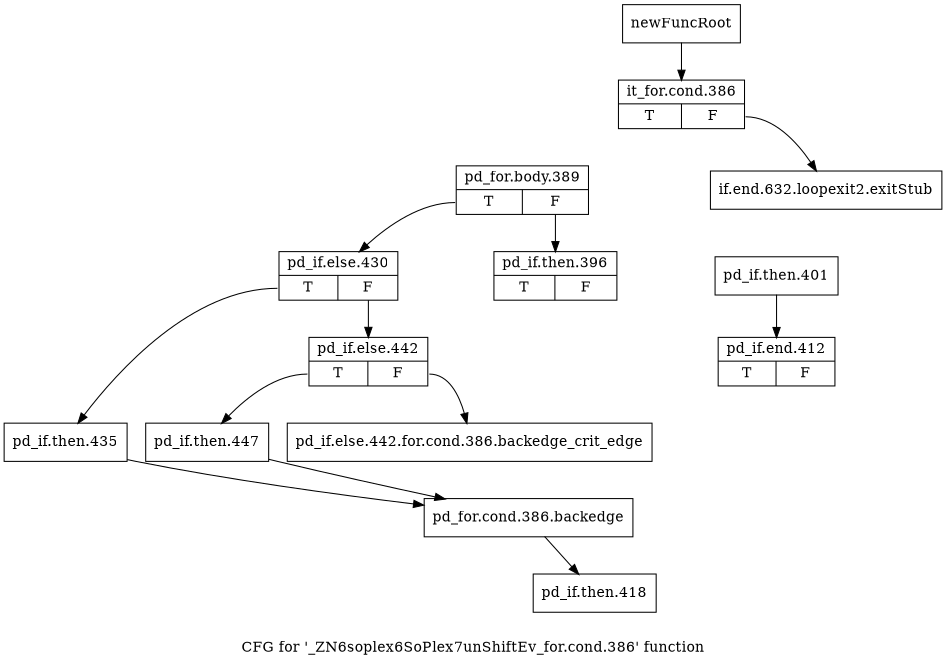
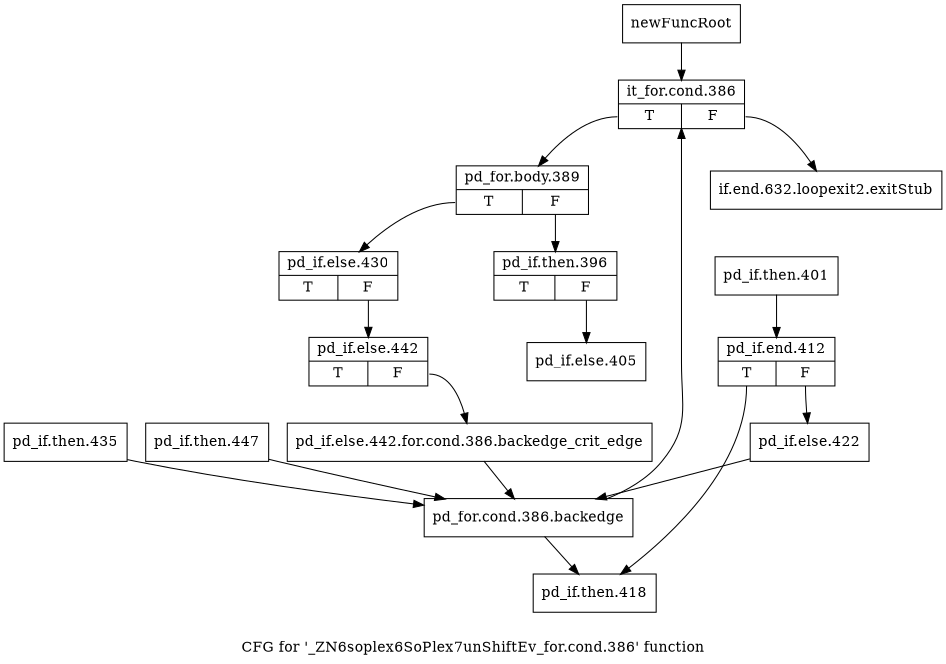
edge "it_for.cond.386" -> "pd_for.body.389": added
edge "pd_if.else.430" -> "pd_if.then.435": removed
edge "pd_for.cond.386.backedge" -> "it_for.cond.386": added
node "pd_if.else.405": added
edge "pd_if.else.442" -> "pd_if.then.447": removed
node "pd_if.else.422": added
edge "pd_if.else.442.for.cond.386.backedge_crit_edge" -> "pd_for.cond.386.backedge": added
edge "pd_if.end.412" -> "pd_if.then.418": added
